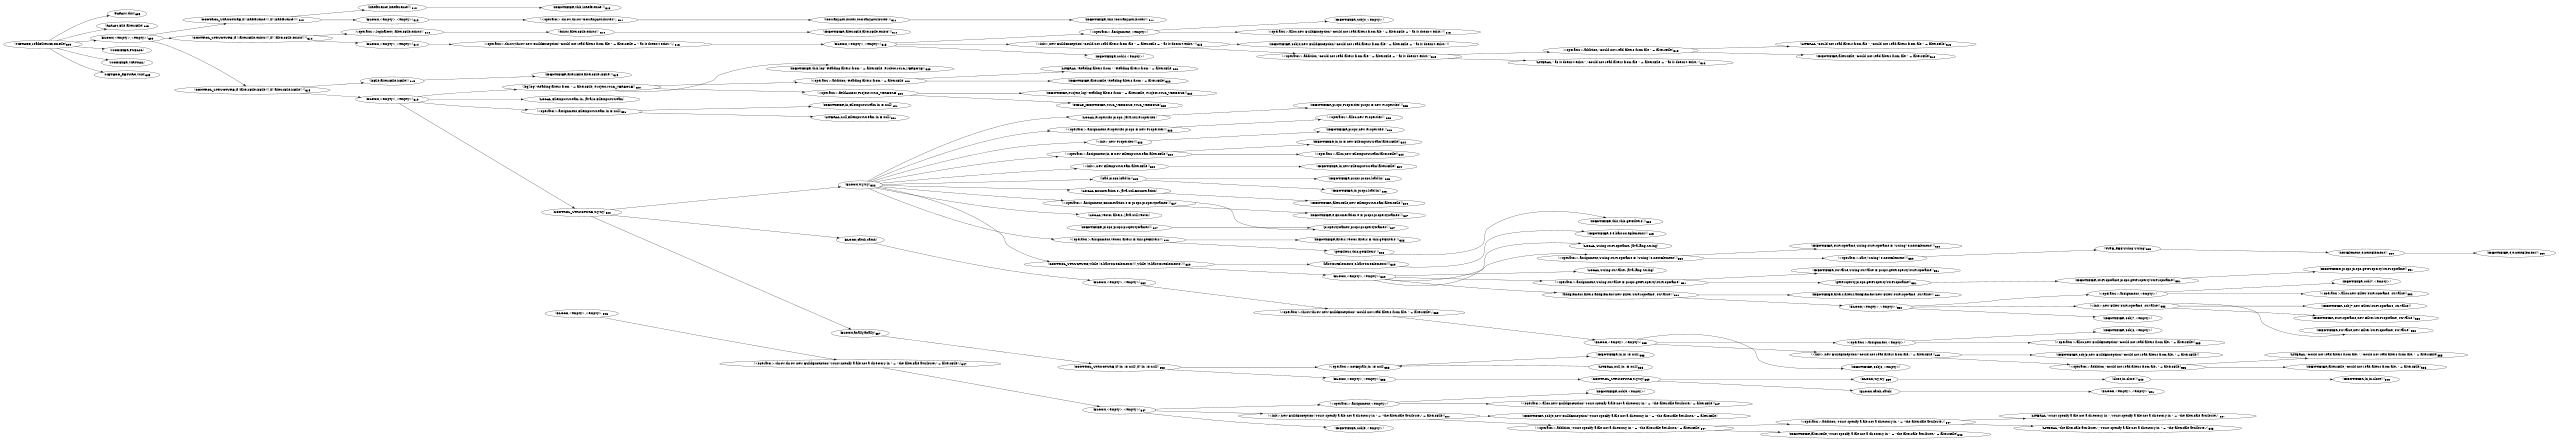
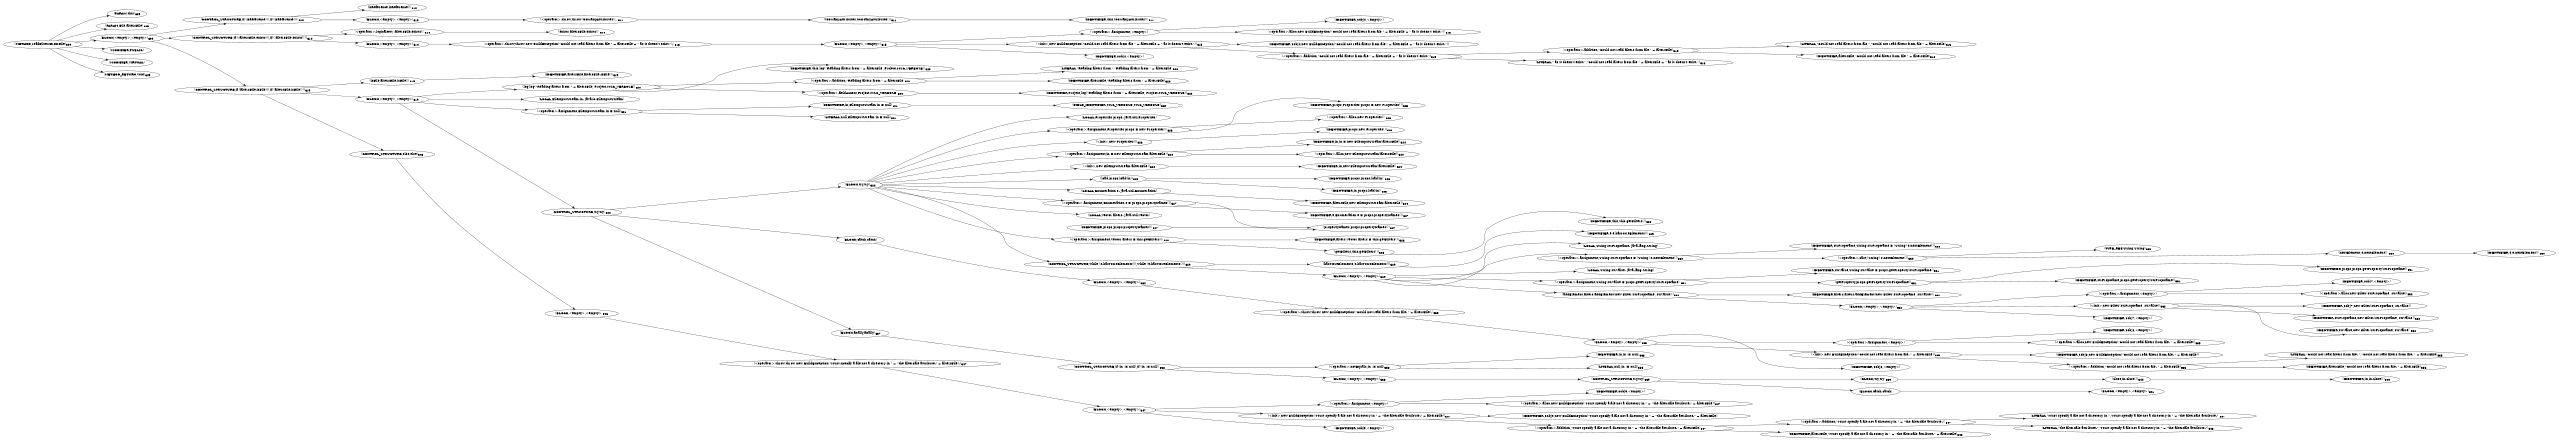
node "(IDENTIFIER,this,isReference())": removed
node "(IDENTIFIER,filtersFile,filtersFile.exists())": removed
edge "(<operator>.fieldAccess,Project.MSG_VERBOSE)" -> "(FIELD_IDENTIFIER,MSG_VERBOSE,MSG_VERBOSE)": now "(IDENTIFIER,in,FileInputStream in = null)" -> "(FIELD_IDENTIFIER,MSG_VERBOSE,MSG_VERBOSE)"
edge "(LOCAL,Properties props: java.util.Properties)" -> "(IDENTIFIER,props,Properties props = new Properties())": now "(<operator>.assignment,Properties props = new Properties())" -> "(IDENTIFIER,props,Properties props = new Properties())"
node "(CONTROL_STRUCTURE,else,else)": added
edge "(TYPE_REF,String,String)" -> "(nextElement,e.nextElement())": now "(<operator>.cast,(String) e.nextElement())" -> "(nextElement,e.nextElement())"
edge "(IDENTIFIER,strPropName,props.getProperty(strPropName))" -> "(IDENTIFIER,props,props.getProperty(strPropName))": now "(getProperty,props.getProperty(strPropName))" -> "(IDENTIFIER,props,props.getProperty(strPropName))"
edge "(LITERAL,null,in != null)" -> "(<operator>.notEquals,in != null)": reversed
